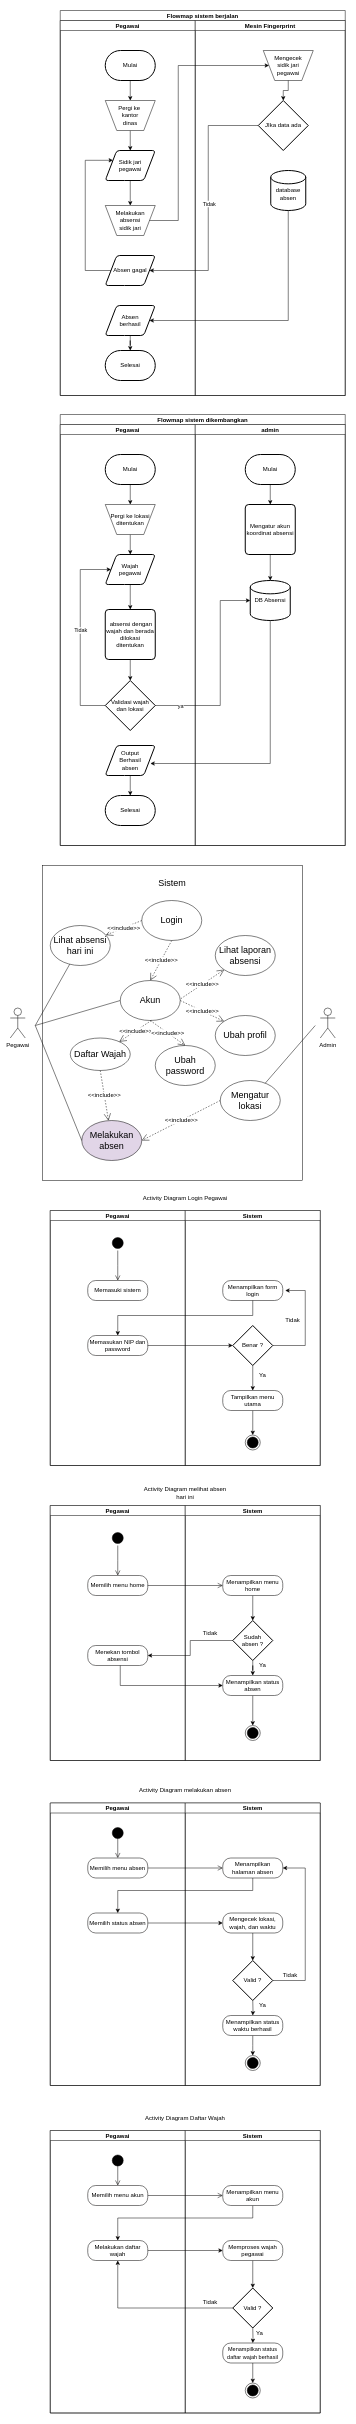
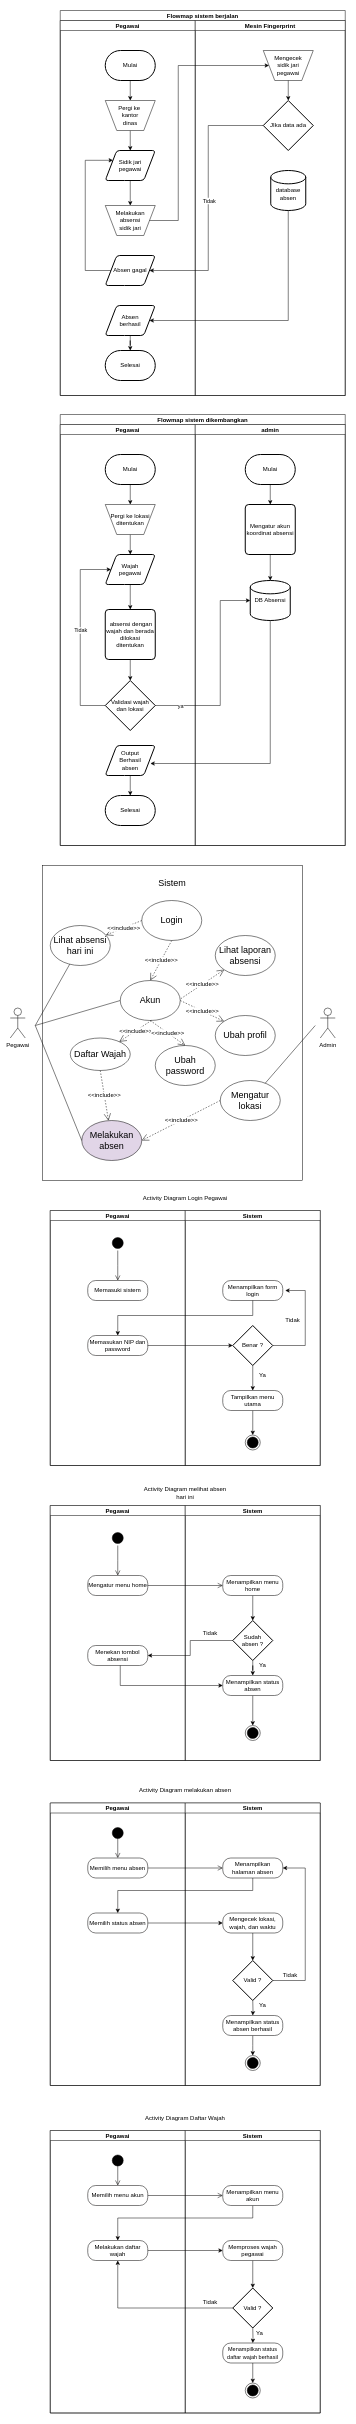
node "JIka data ada": moved (283, 125) -> (288, 125)
node "Memilih menu home": label "Memilih menu home" -> "Mengatur menu home"
node "Menampilkan status waktu berhasil": label "Menampilkan status waktu berhasil" -> "Menampilkan status absen berhasil"
